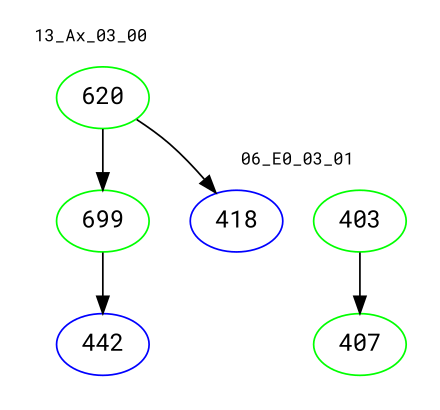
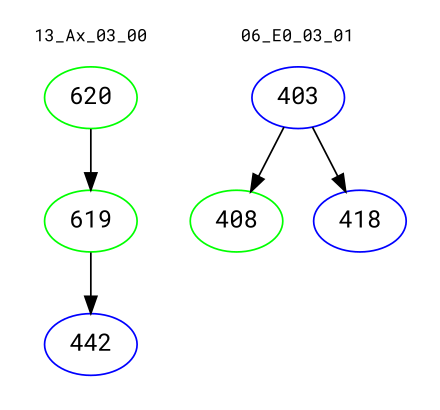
edge "620" -> "418": now "403" -> "418"
node "699": label "699" -> "619"
node "403": color green -> blue
node "407": label "407" -> "408"
